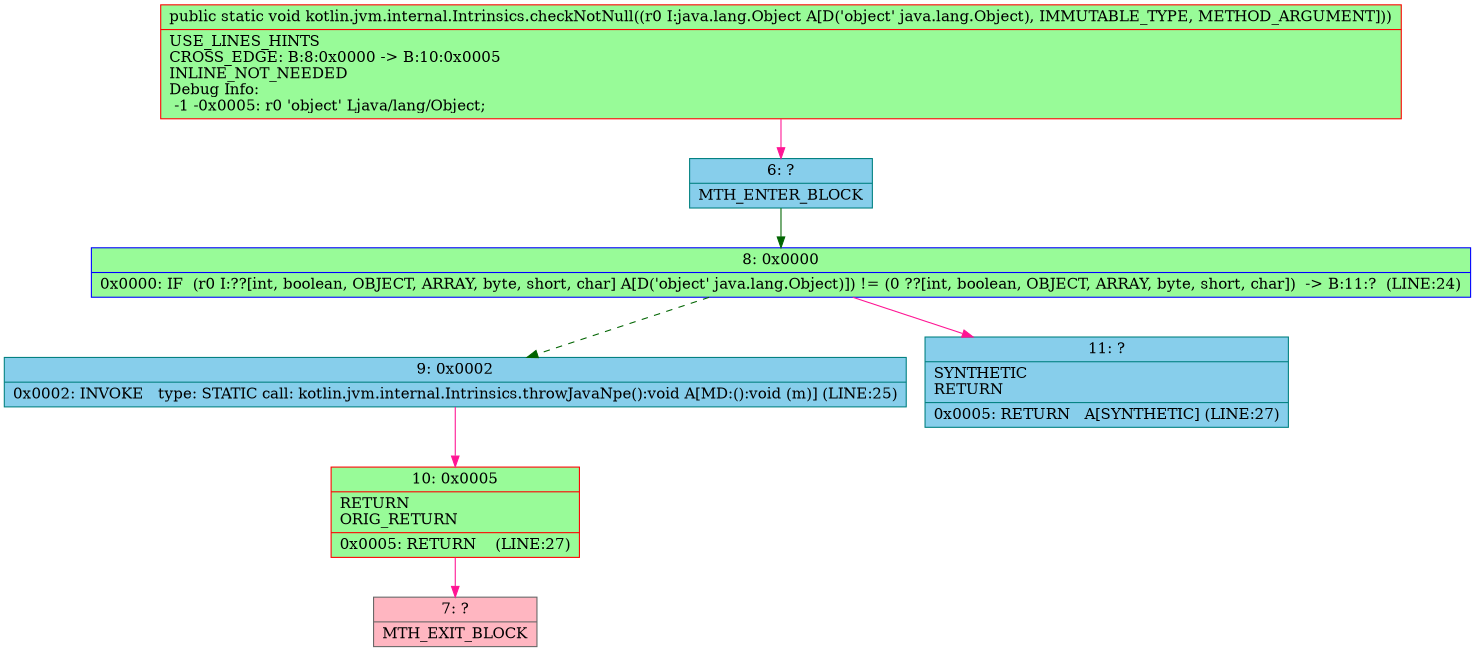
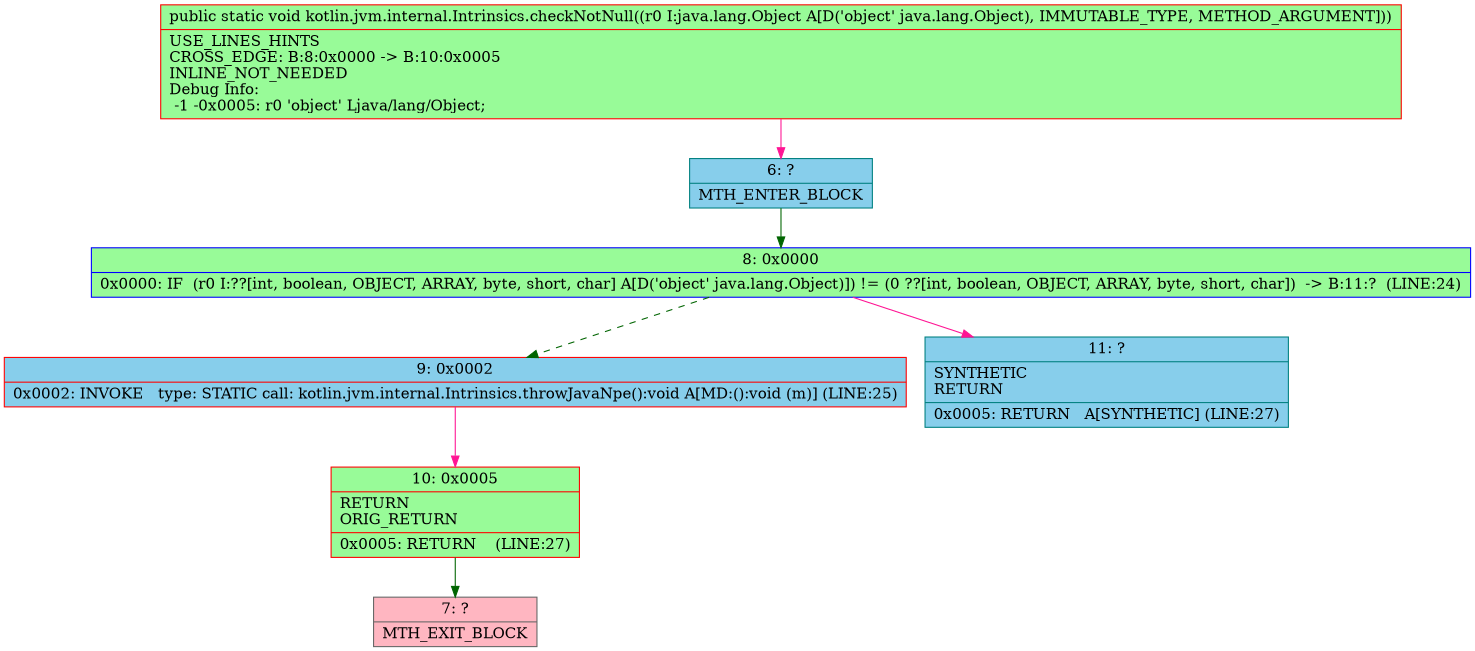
node "9: 0x0002": color teal -> red
edge "10: 0x0005" -> "7: ?": color deeppink -> darkgreen
